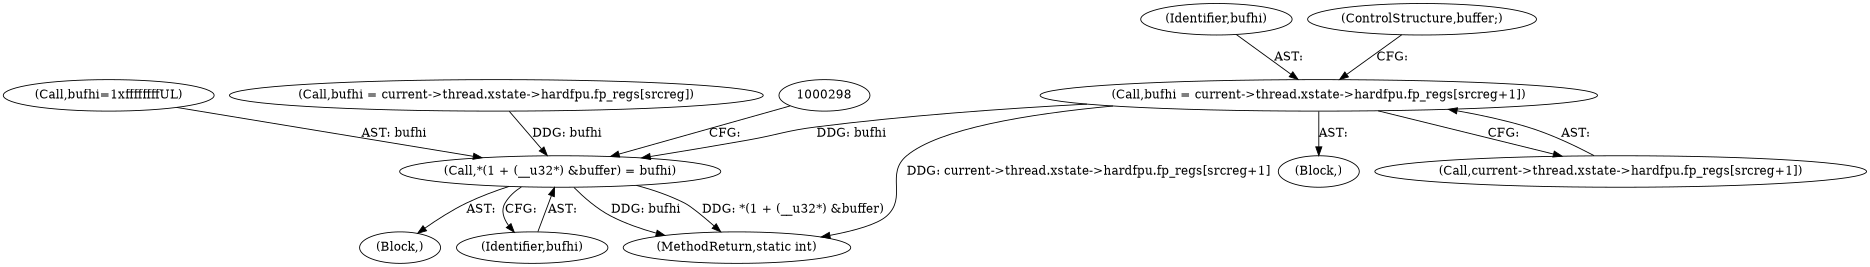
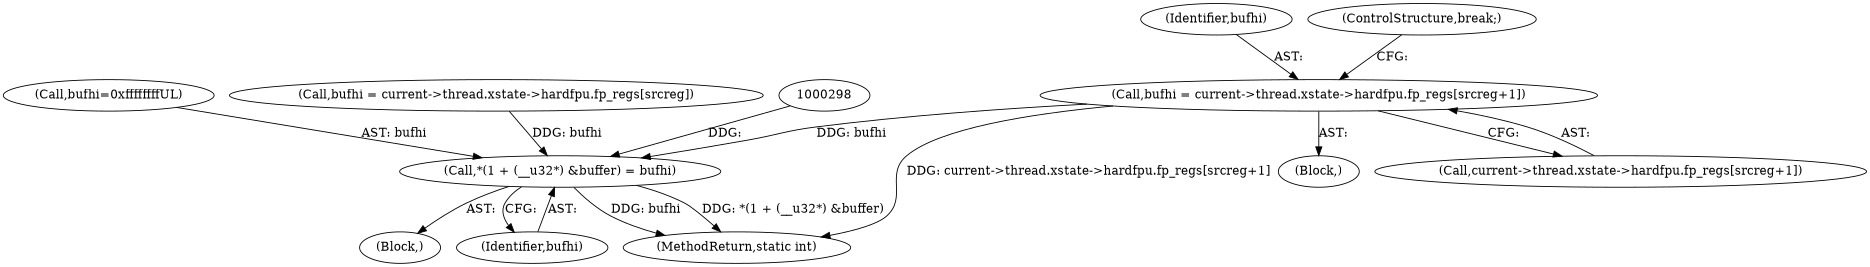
node "(ControlStructure,buffer;)": label "(ControlStructure,buffer;)" -> "(ControlStructure,break;)"
node "(Call,bufhi=1xffffffffUL)": label "(Call,bufhi=1xffffffffUL)" -> "(Call,bufhi=0xffffffffUL)"
edge "1000298" -> "(Call,*(1 + (__u32*) &buffer) = bufhi)": label "CFG: " -> "DDG: "
